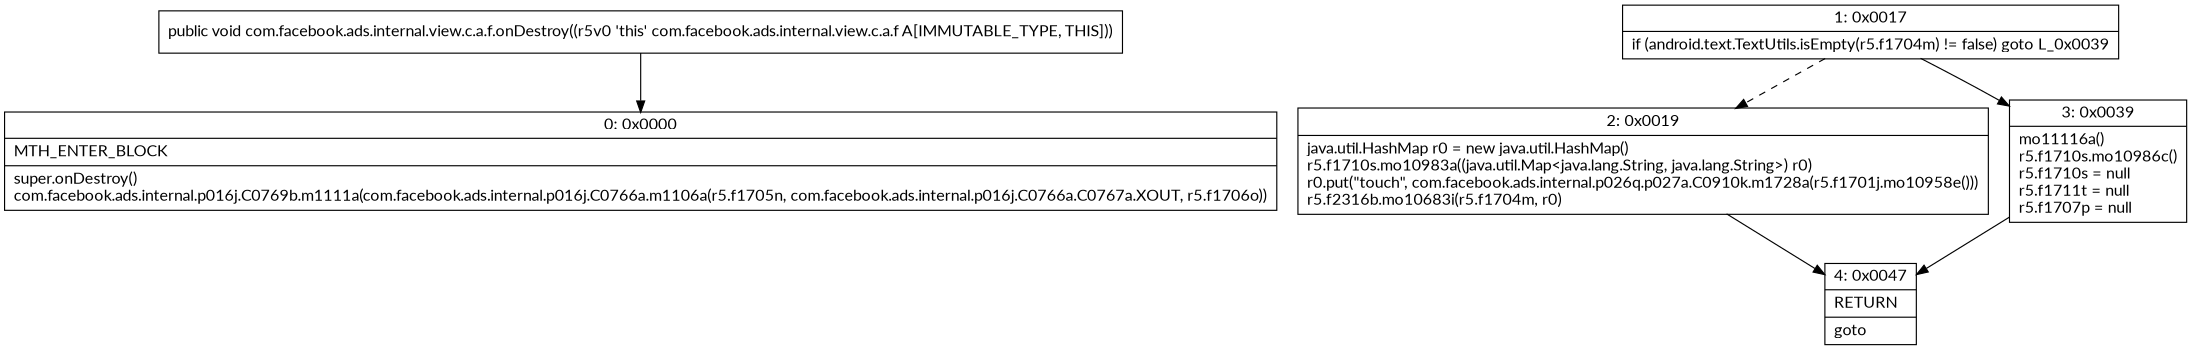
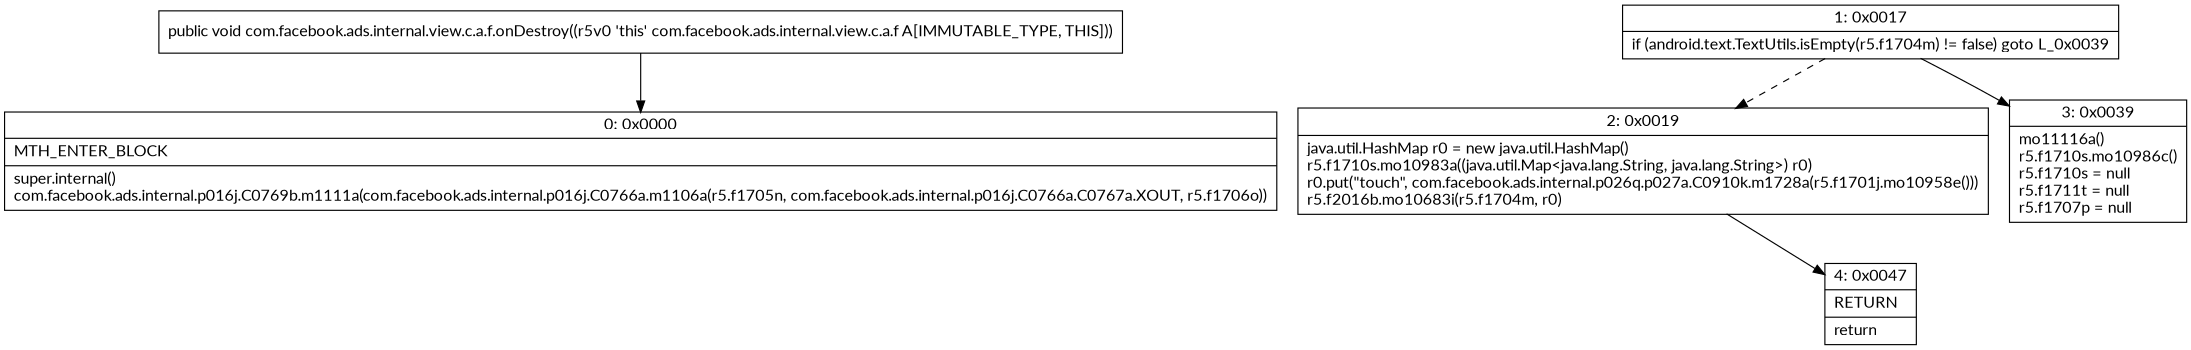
node "0: 0x0000": text "super.onDestroy()" -> "super.internal()"
node "2: 0x0019": text "r5.f2316b.mo10683i(r5.f1704m, r0)" -> "r5.f2016b.mo10683i(r5.f1704m, r0)"
edge "3: 0x0039" -> "4: 0x0047": removed
node "4: 0x0047": text "goto" -> "return"
